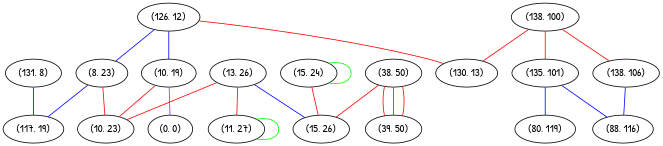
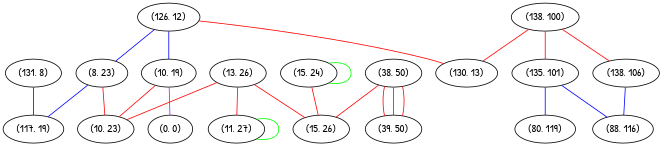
edge "(13, 26)" -- "(15, 26)": color blue -> red
